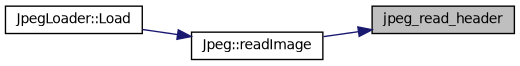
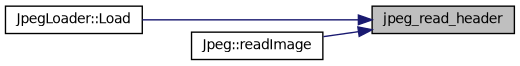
edge "JpegLoader::Load" -> "Jpeg::readImage": now "JpegLoader::Load" -> "jpeg_read_header"
